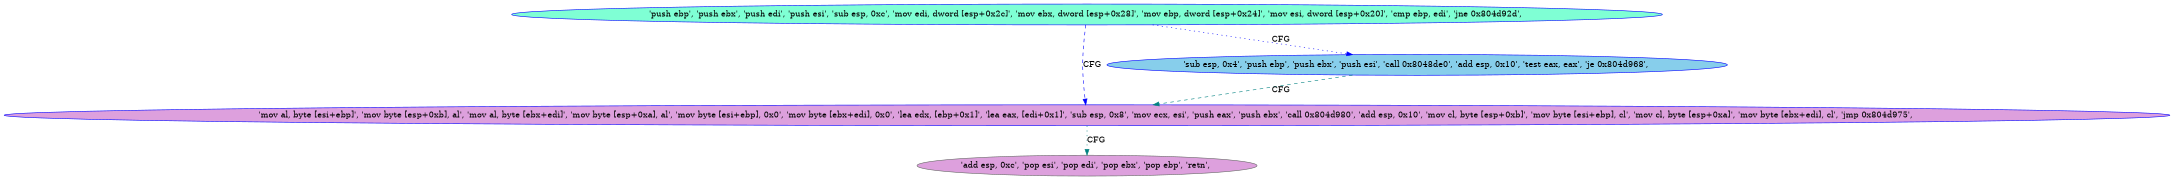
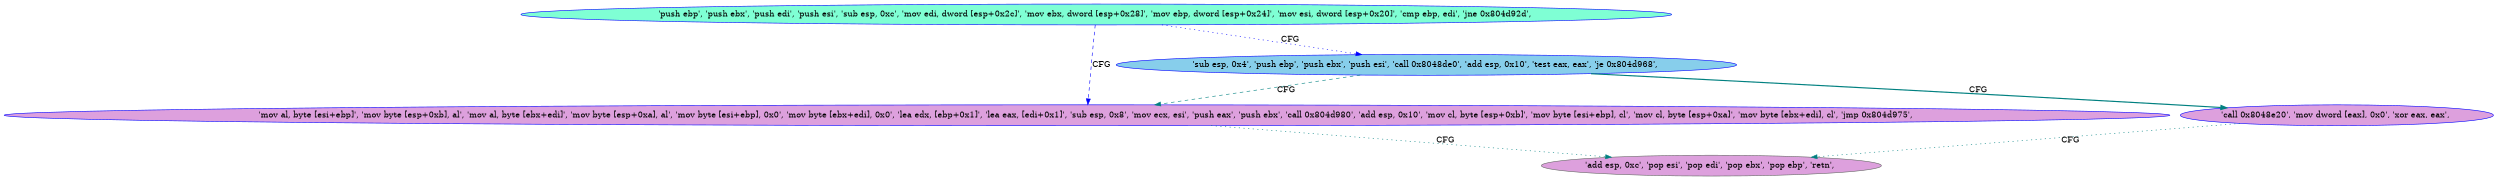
node "'call 0x8048e20', 'mov dword [eax], 0x0', 'xor eax, eax',": added
